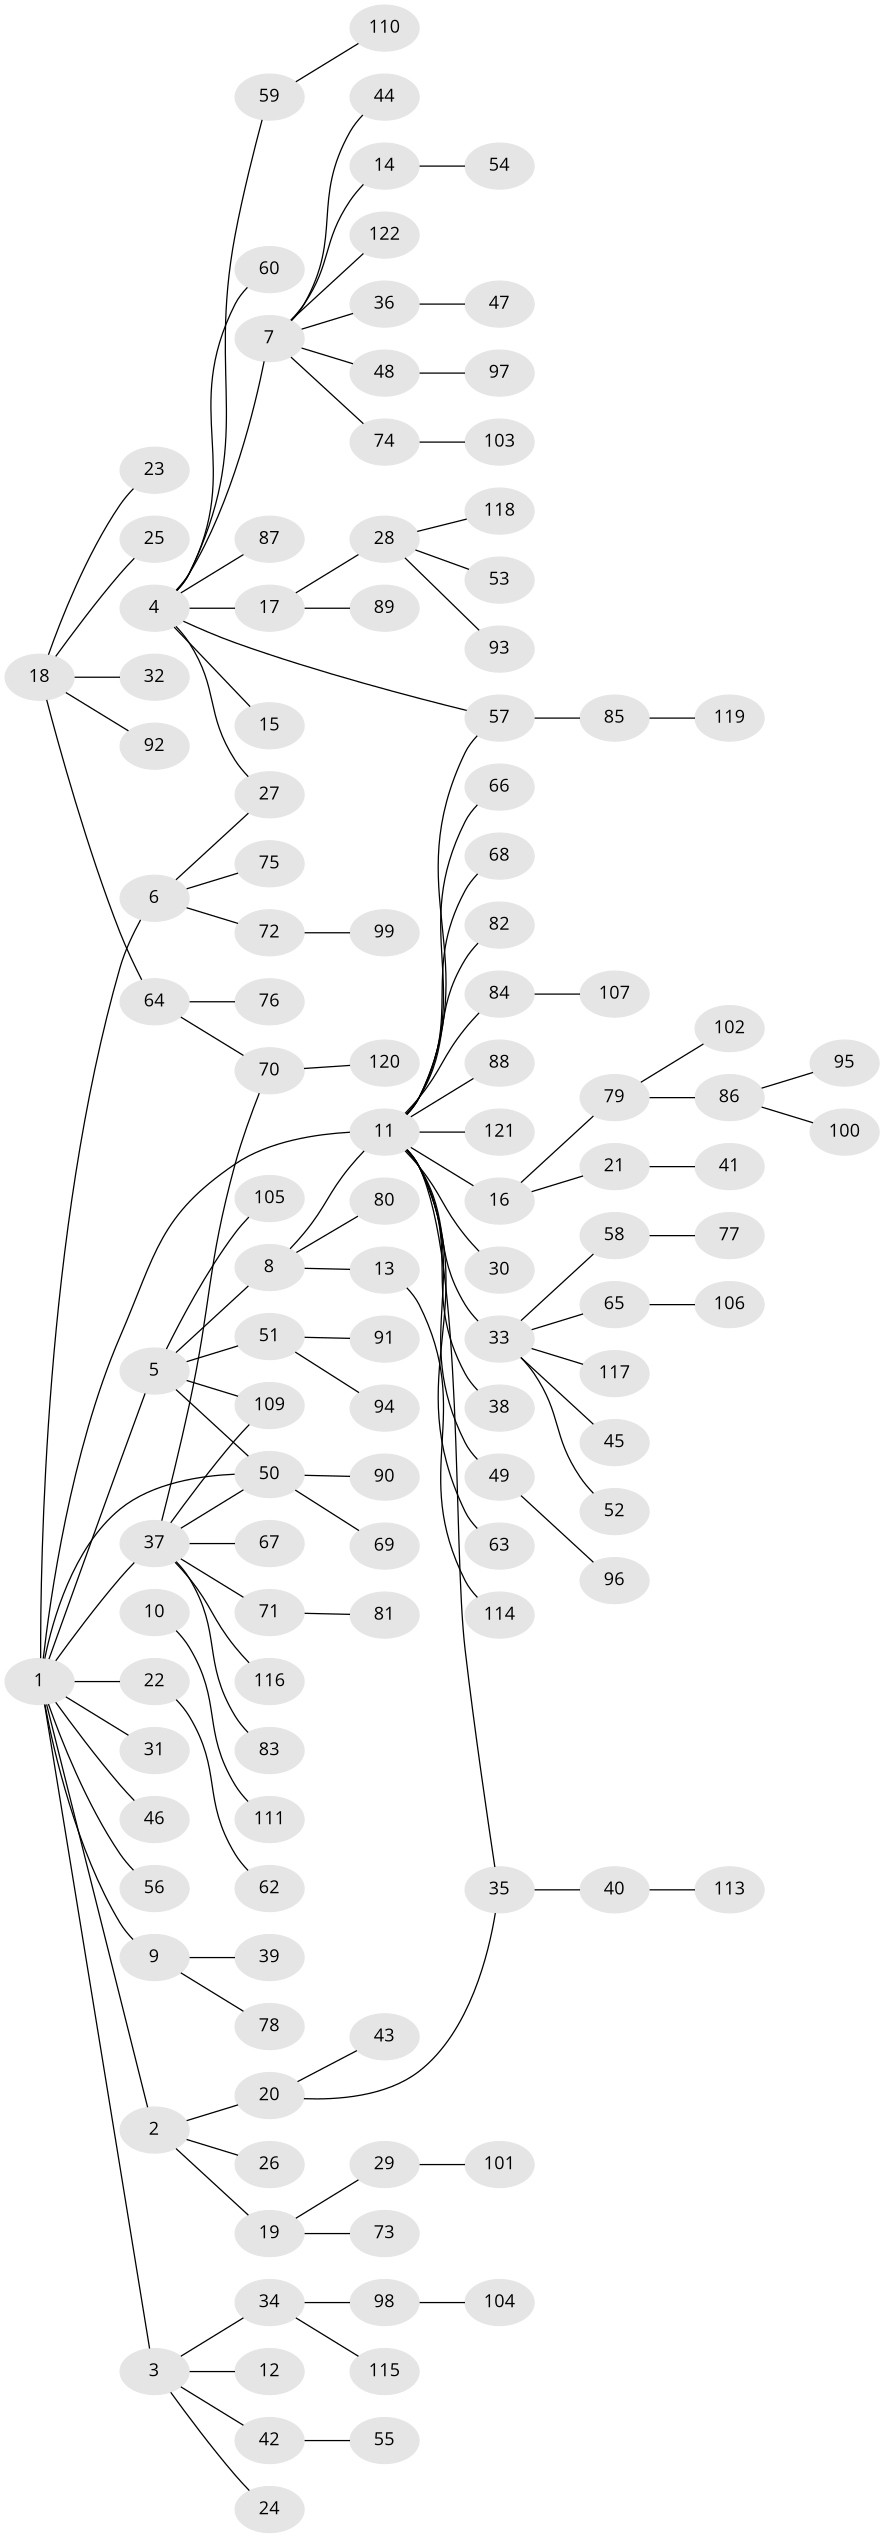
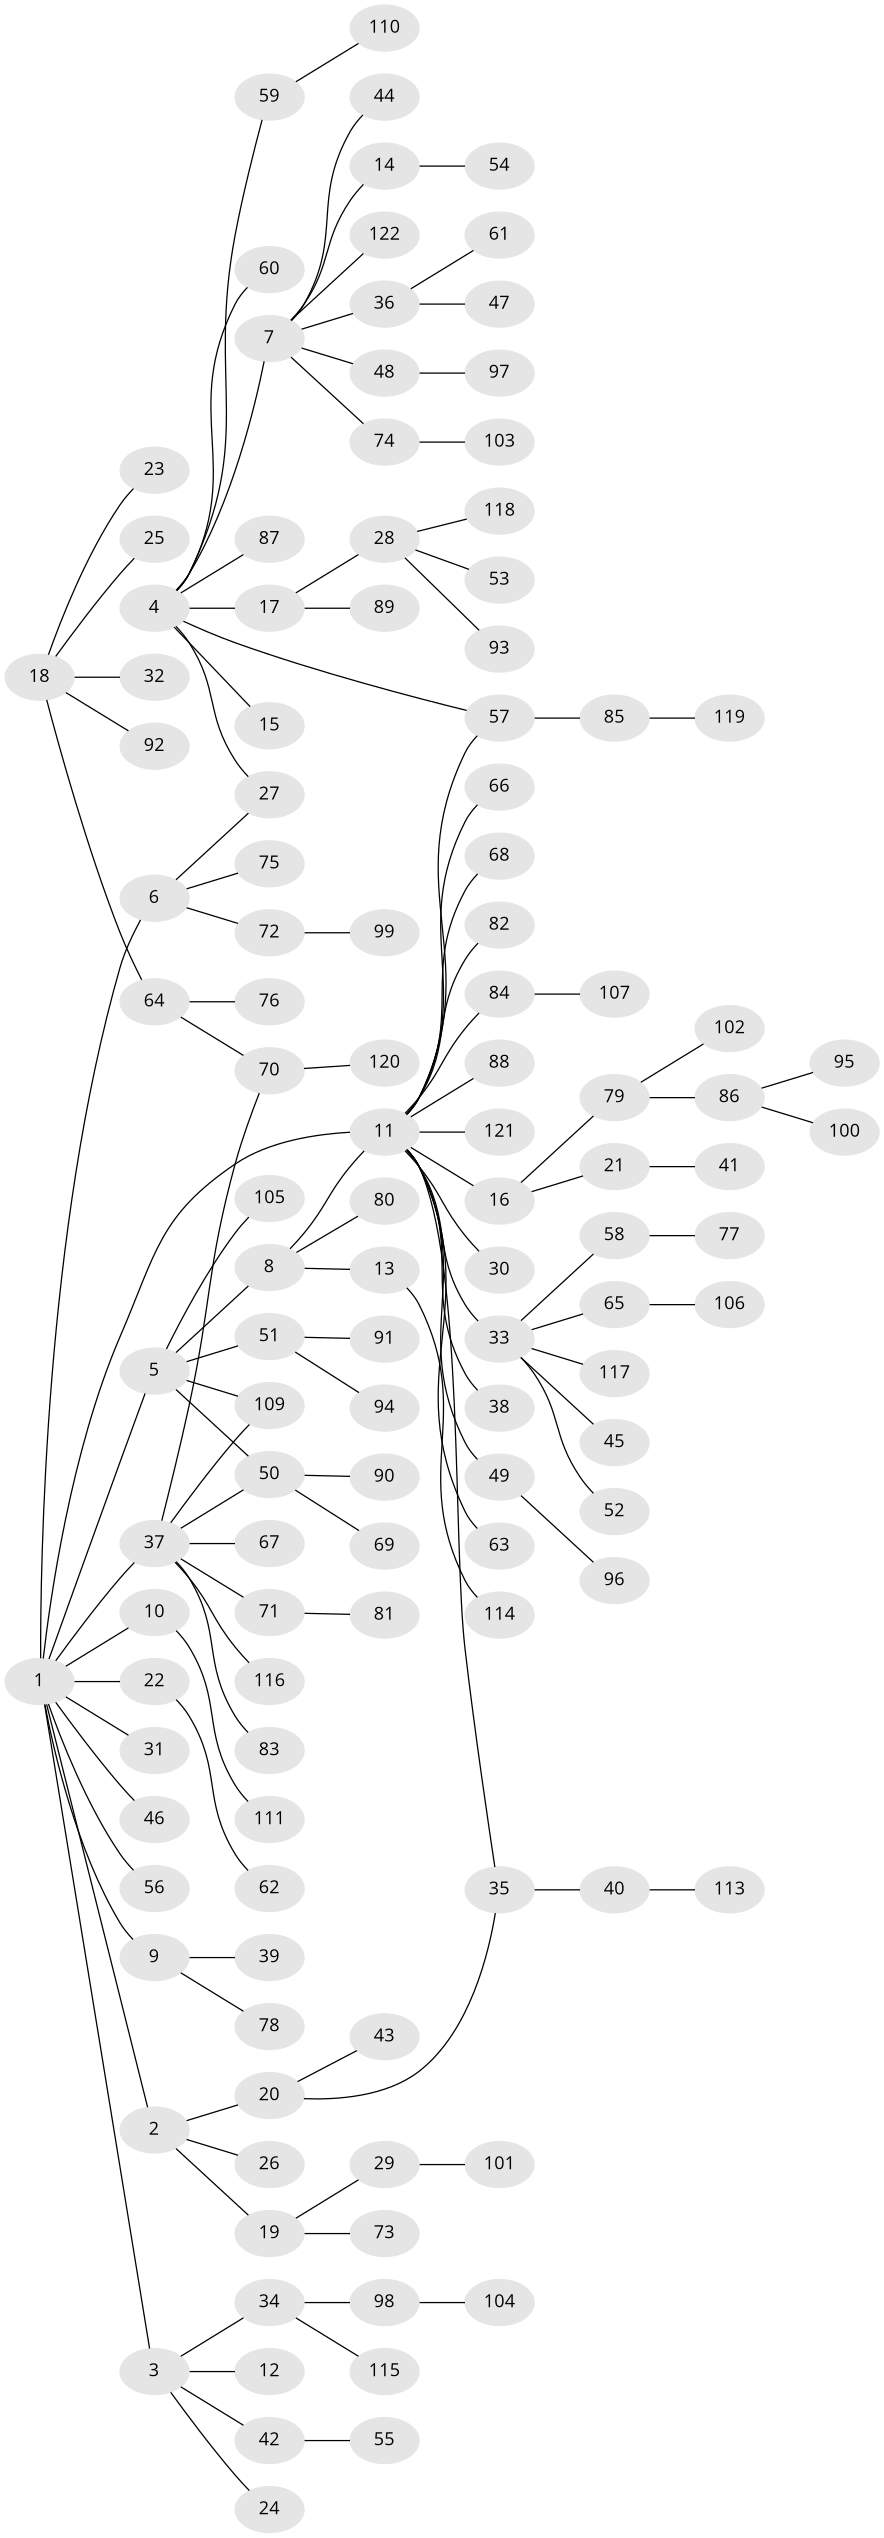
node "61": added
edge "50" -- "1": now "10" -- "1"
